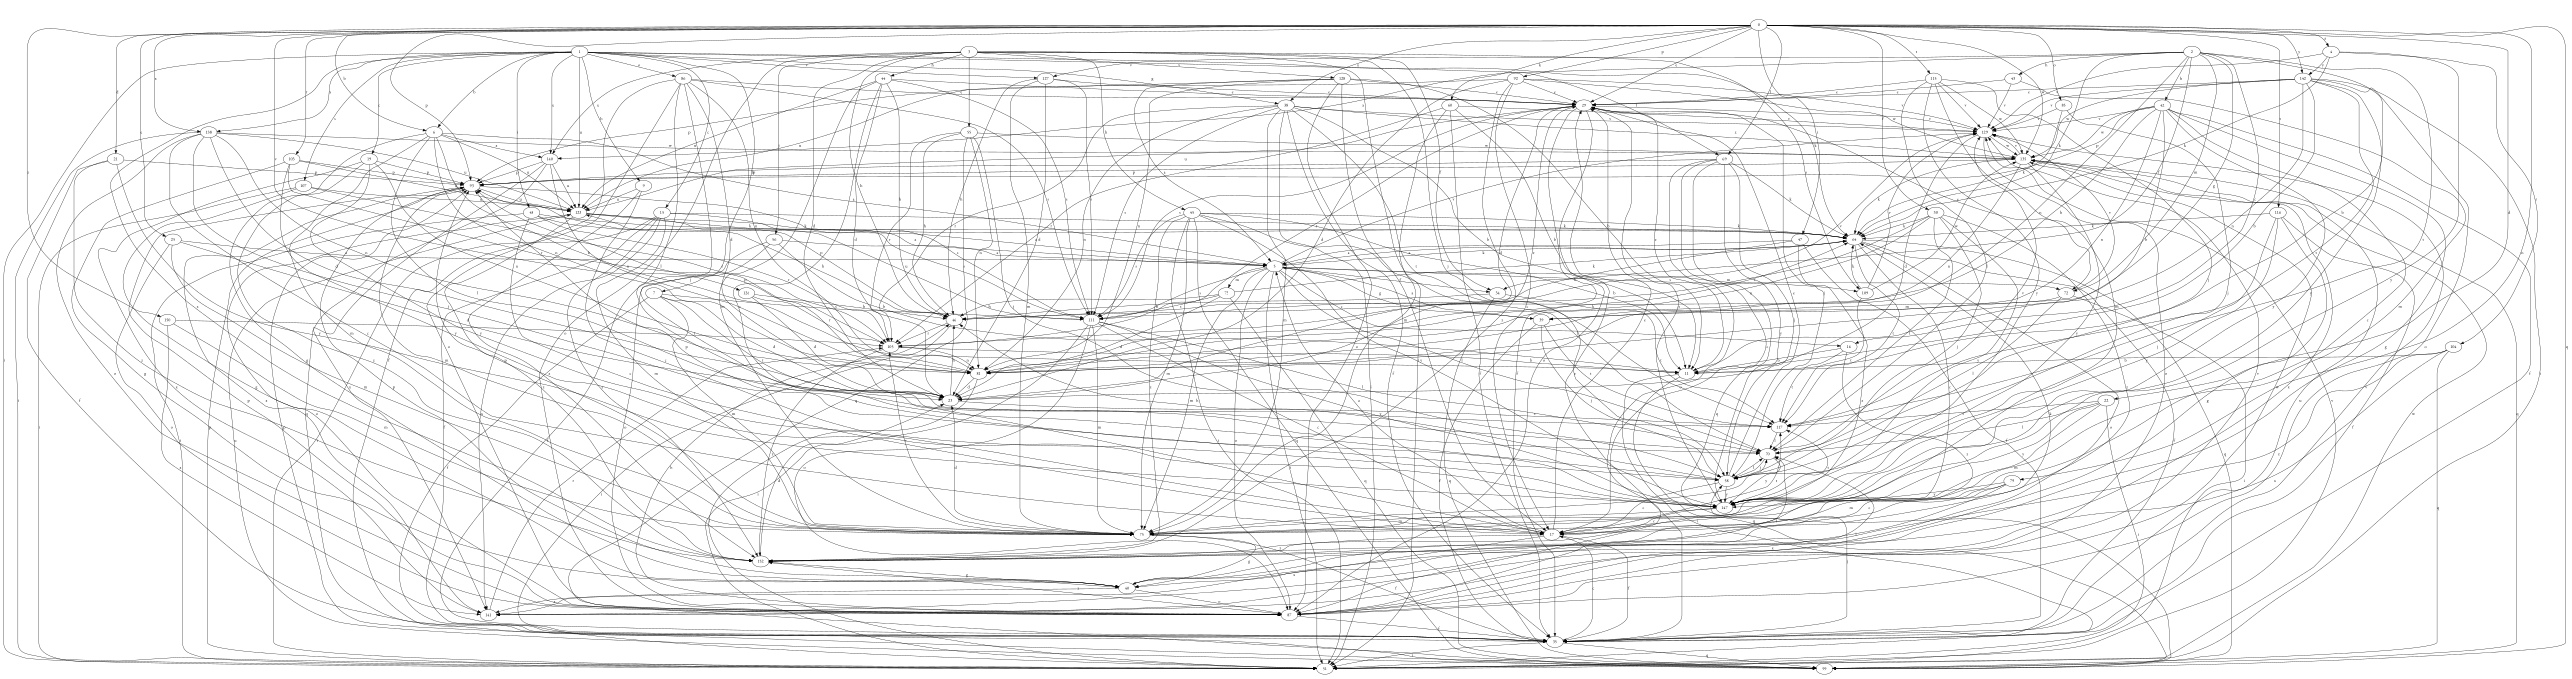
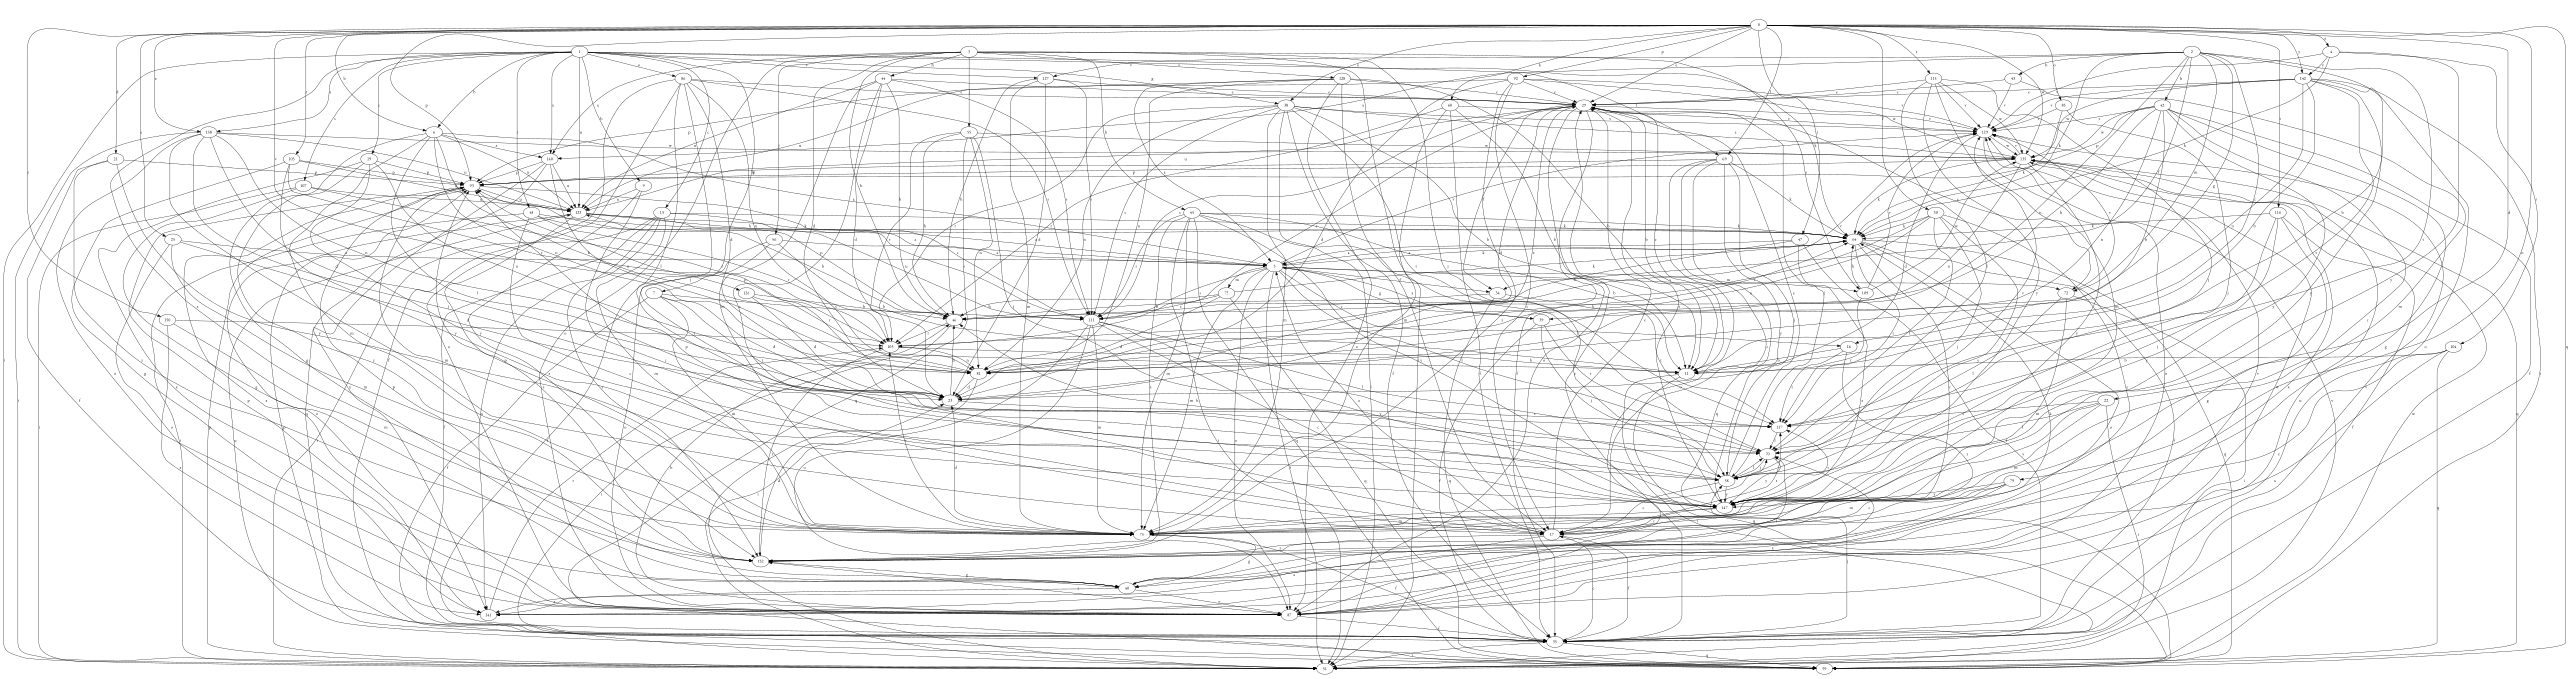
edge "3" -> "34": now "29" -> "34"
edge "29" -> "11": added, label "b"
edge "72" -> "39": now "72" -> "75"
